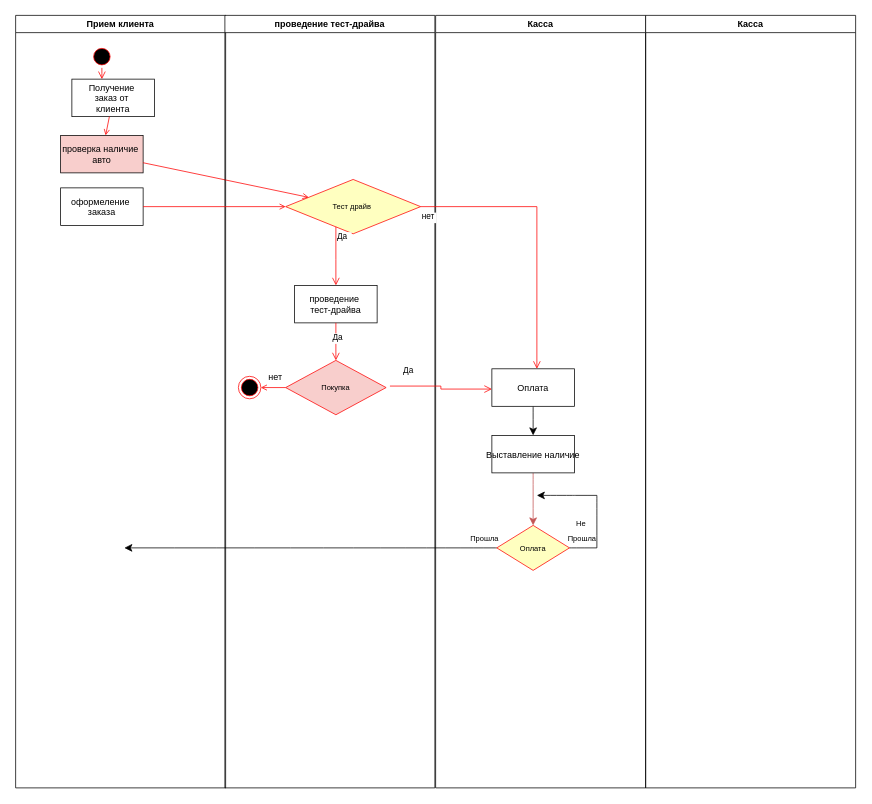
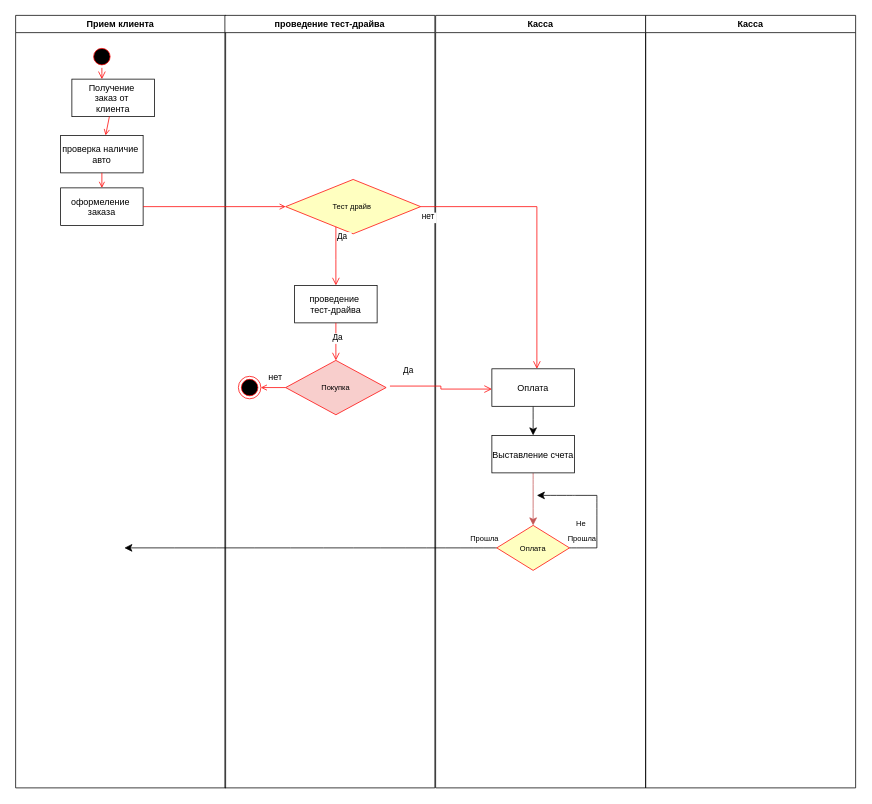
node "проверка наличие авто": fillcolor #f8cecc -> #ffffff
edge "проверка наличие авто" -> "Тест драйв": now "проверка наличие авто" -> "оформеление заказа"
node "Выставление наличие": label "Выставление наличие" -> "Выставление счета"
